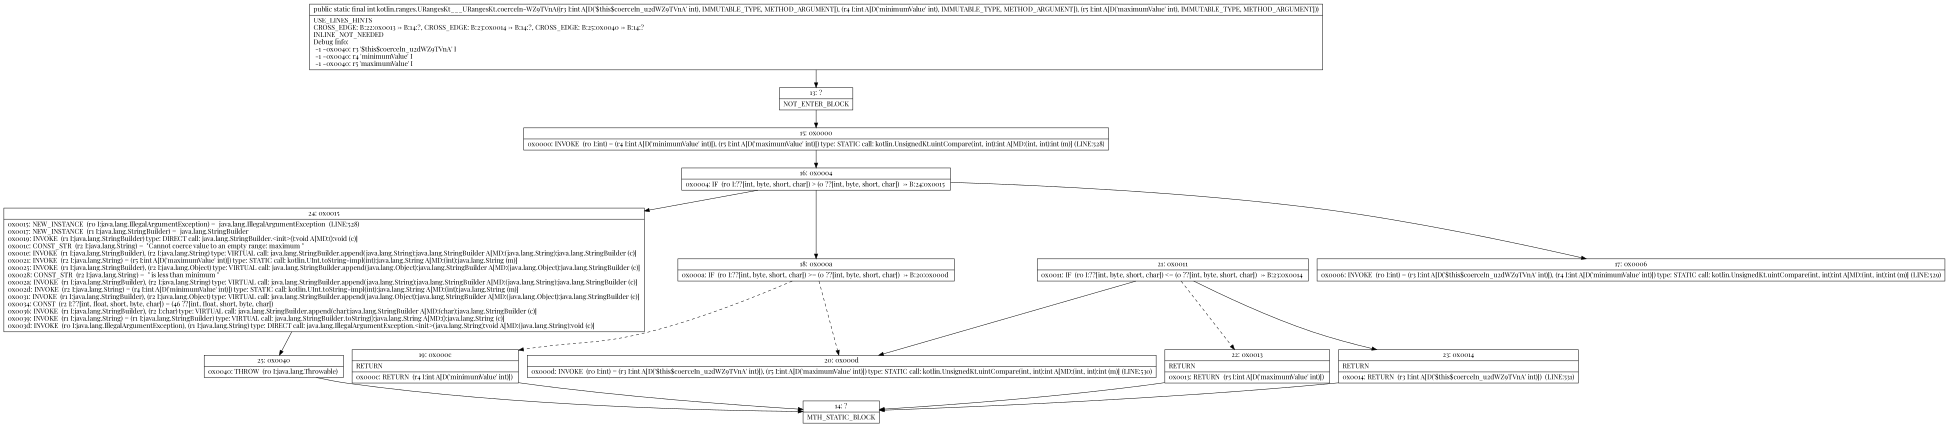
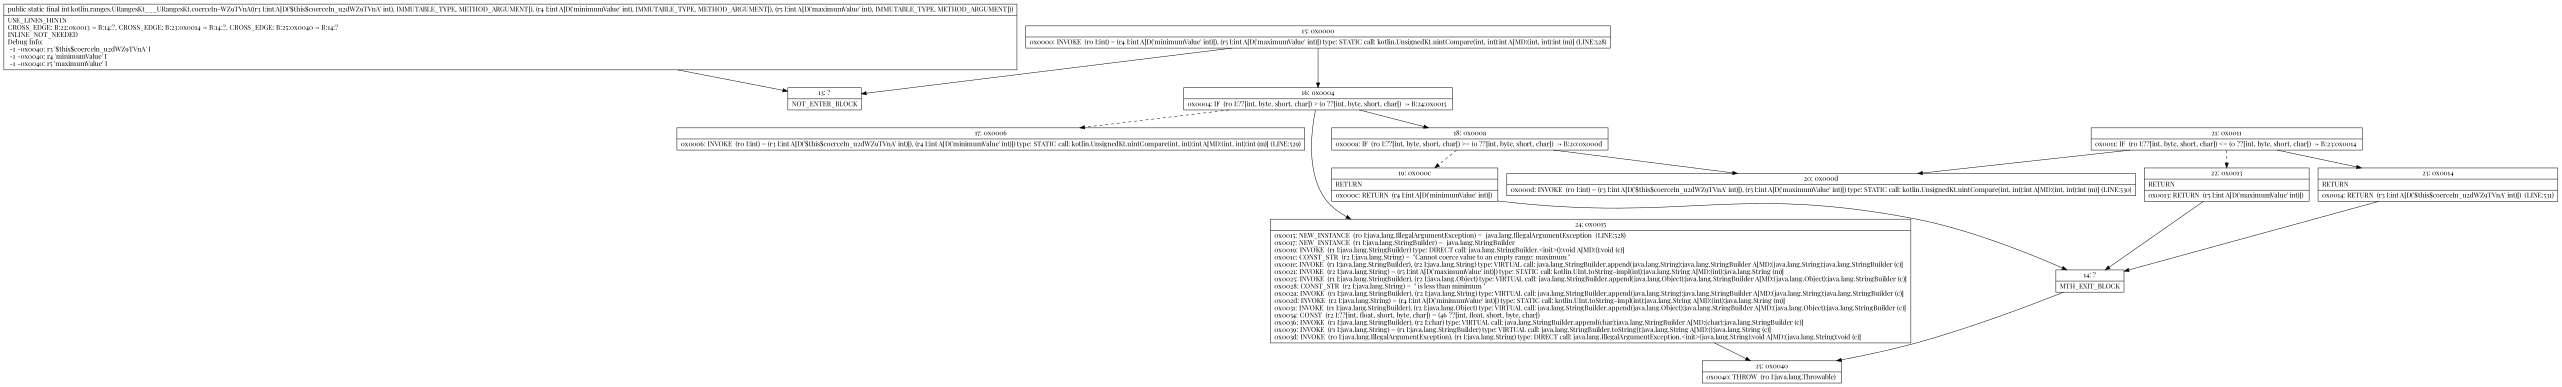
edge "13: ?" -> "15: 0x0000": reversed
edge "16: 0x0004" -> "17: 0x0006": style solid -> dashed
edge "18: 0x000a" -> "20: 0x000d": style dashed -> solid
edge "25: 0x0040" -> "14: ?": reversed
node "14: ?": text "MTH_STATIC_BLOCK" -> "MTH_EXIT_BLOCK"
